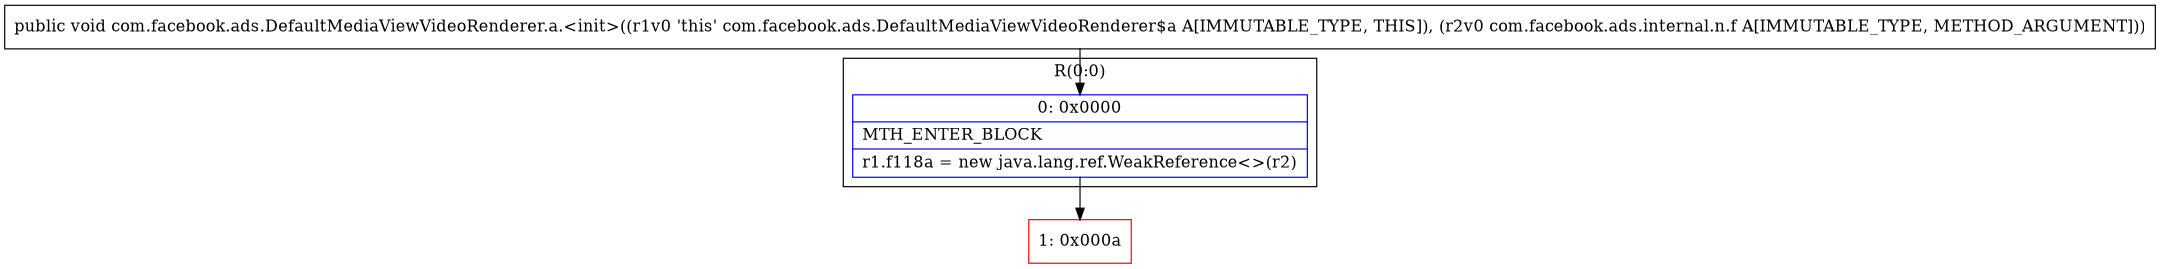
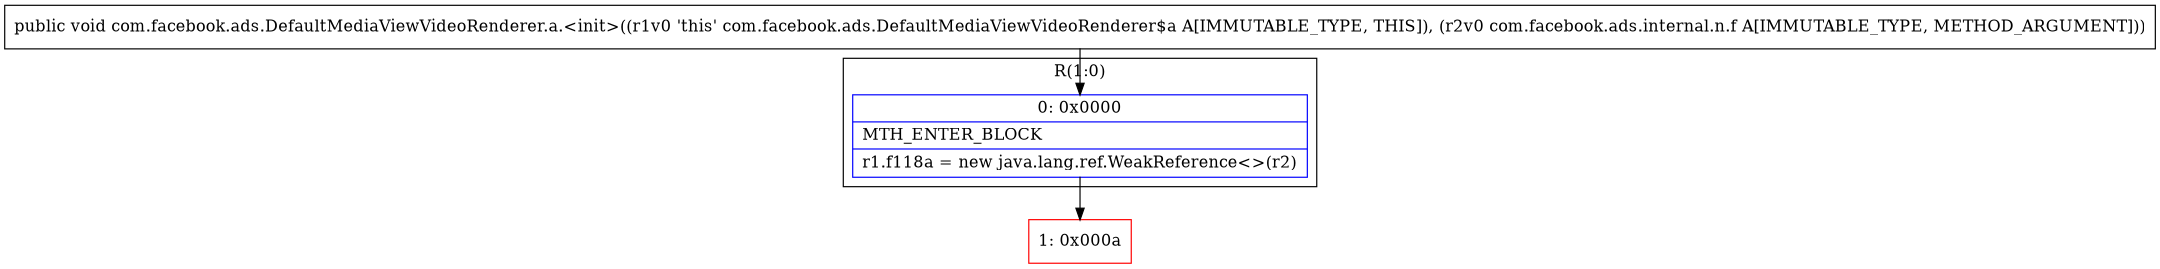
cluster "R(0:0)": label "R(0:0)" -> "R(1:0)"
